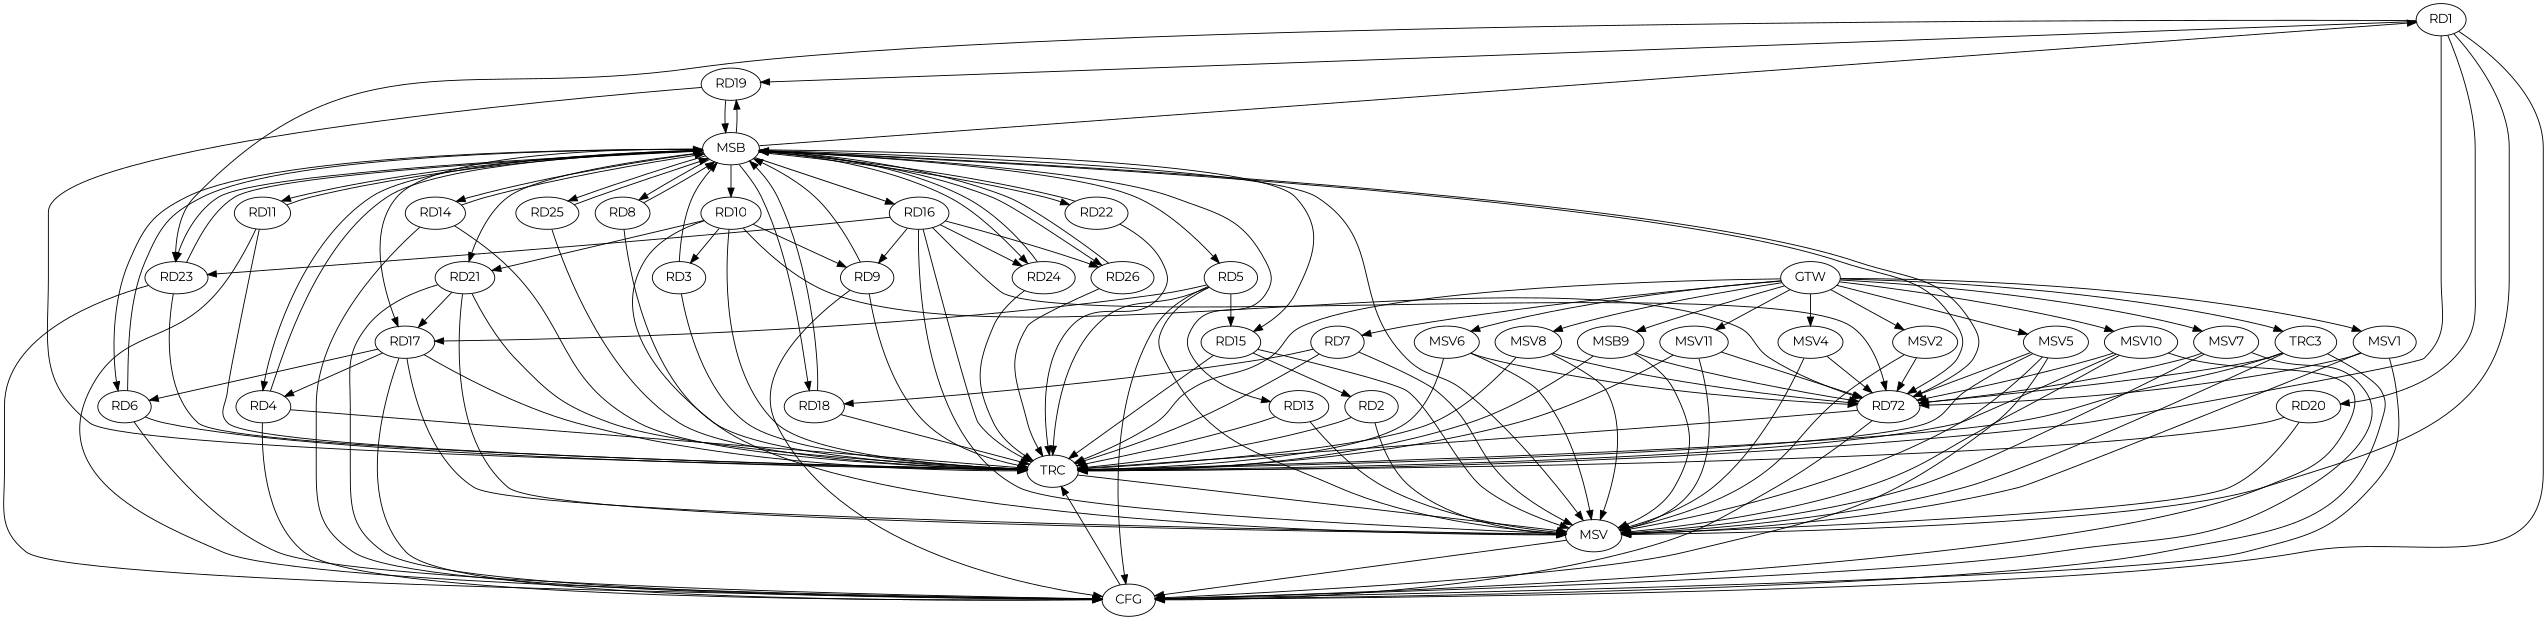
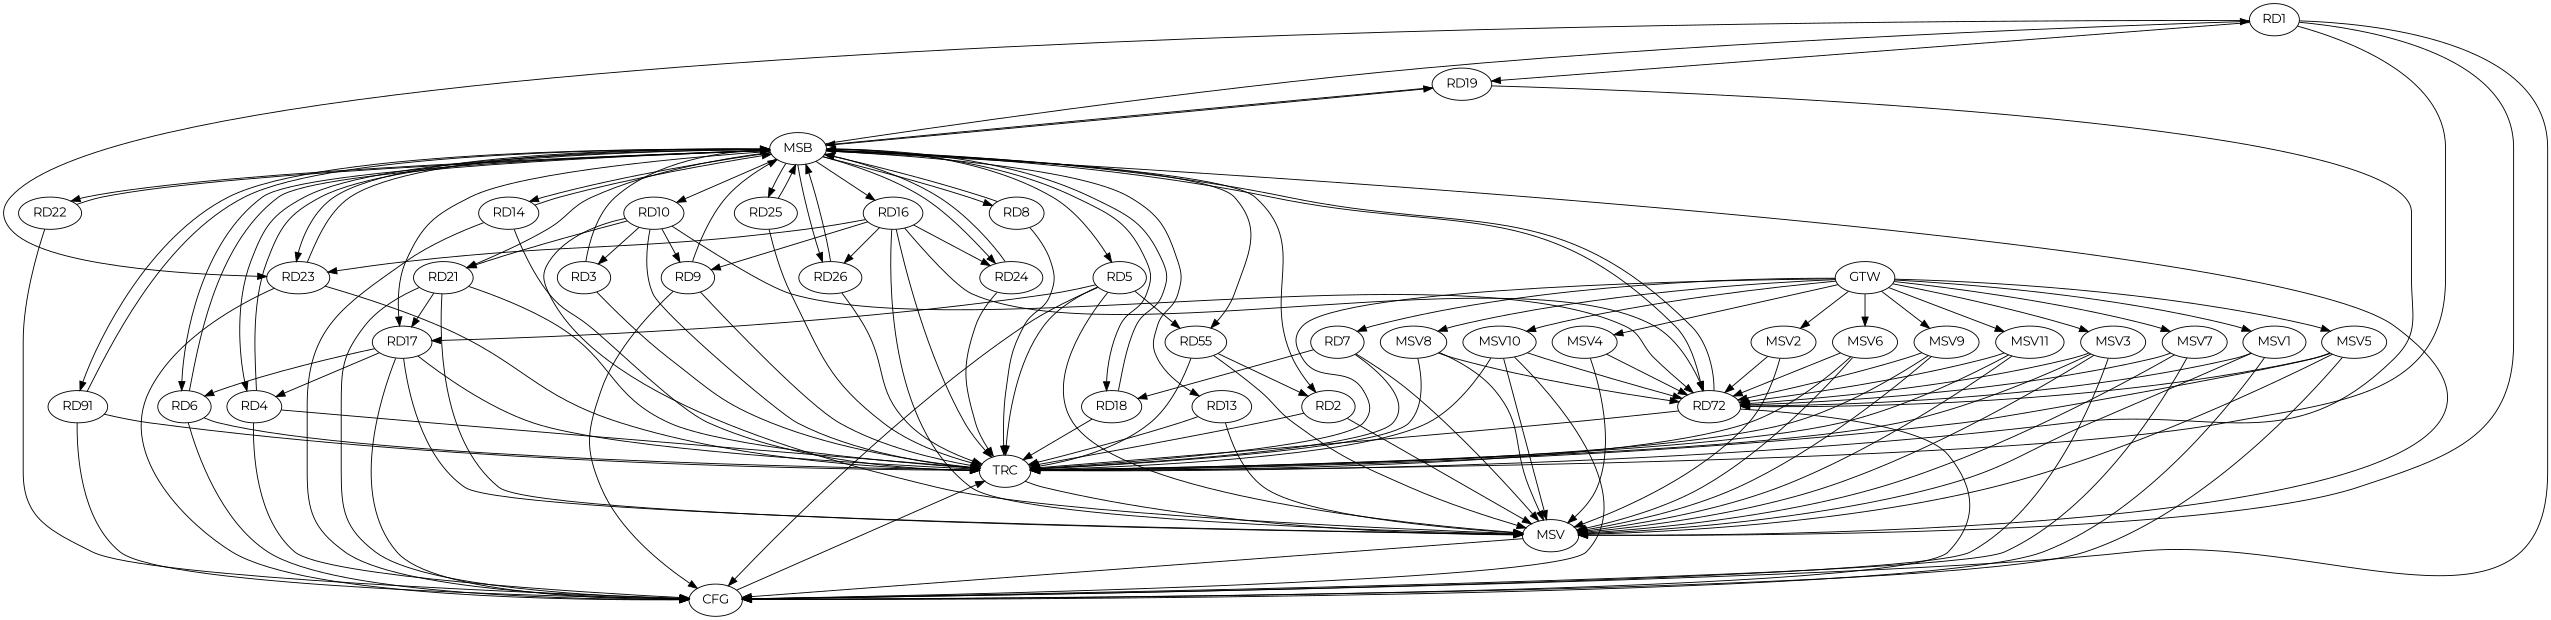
edge "MSB" -> "RD2": added
node "RD11": label "RD11" -> "RD91"
edge "RD22" -> "TRC": now "RD22" -> "CFG"
node "RD15": label "RD15" -> "RD55"
node "MSB9": label "MSB9" -> "MSV9"
node "TRC3": label "TRC3" -> "MSV3"
node "RD20": removed
